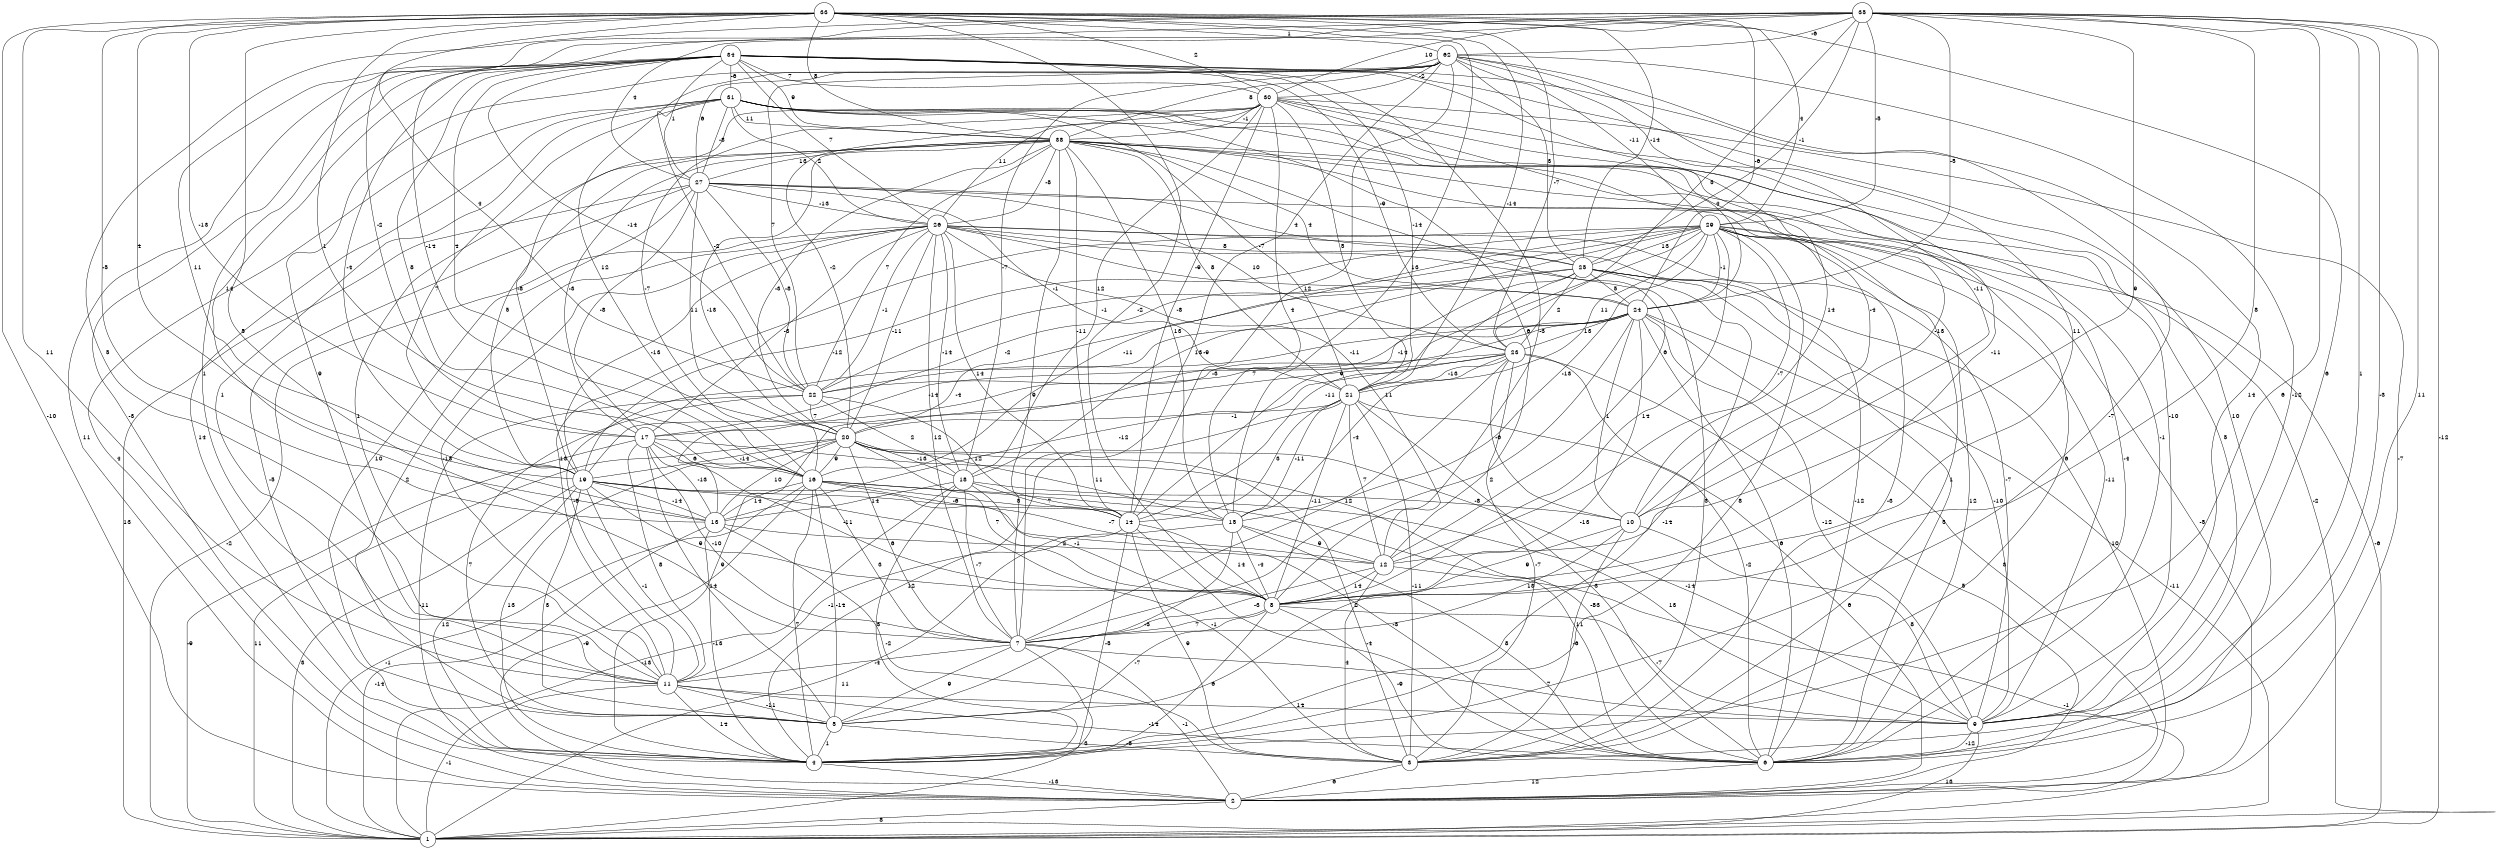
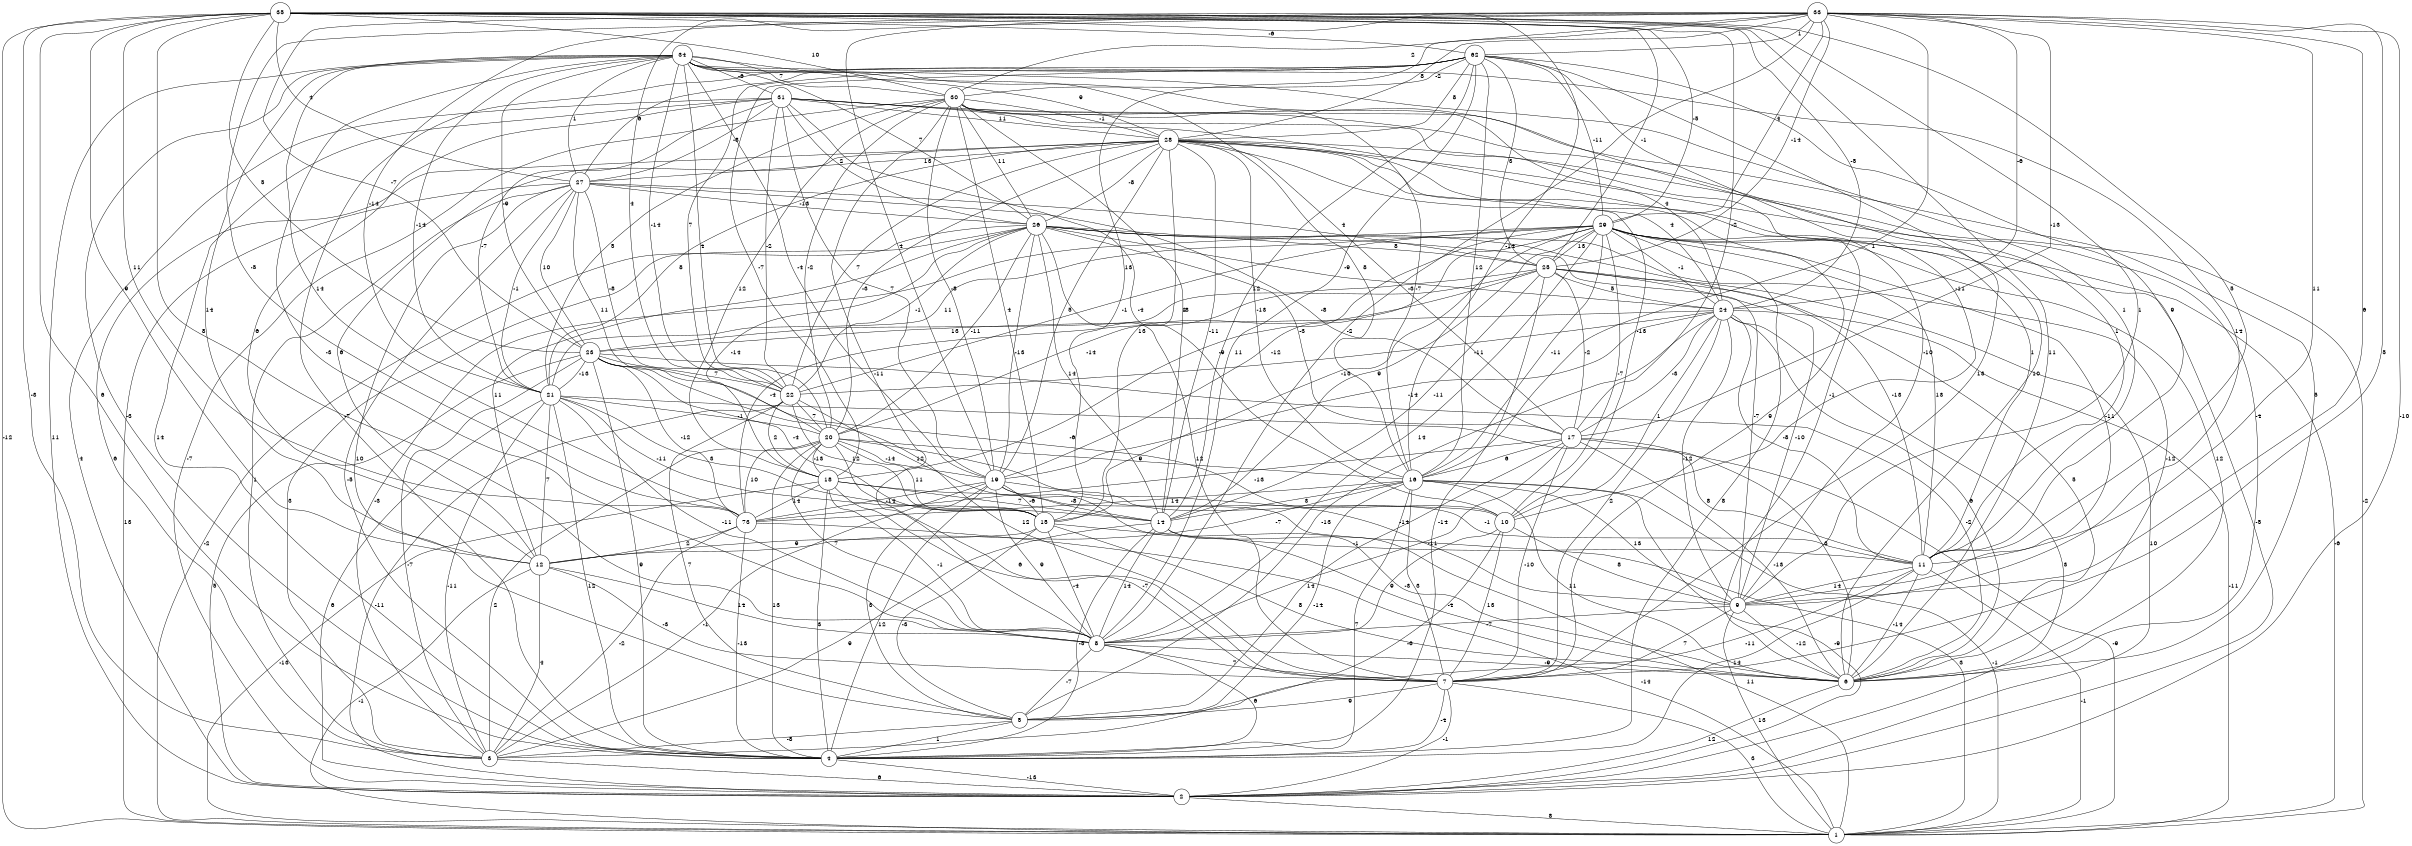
node "38": label "38" -> "28"
edge "62" -- "9": removed, label "-12"
edge "22" -- "15": added, label "12"
edge "26" -- "5": removed, label "2"
node "13": label "13" -> "73"
edge "20" -- "1": removed, label "11"
edge "17" -- "6": label "-83" -> "-13"
edge "7" -- "11": now "7" -- "4"
